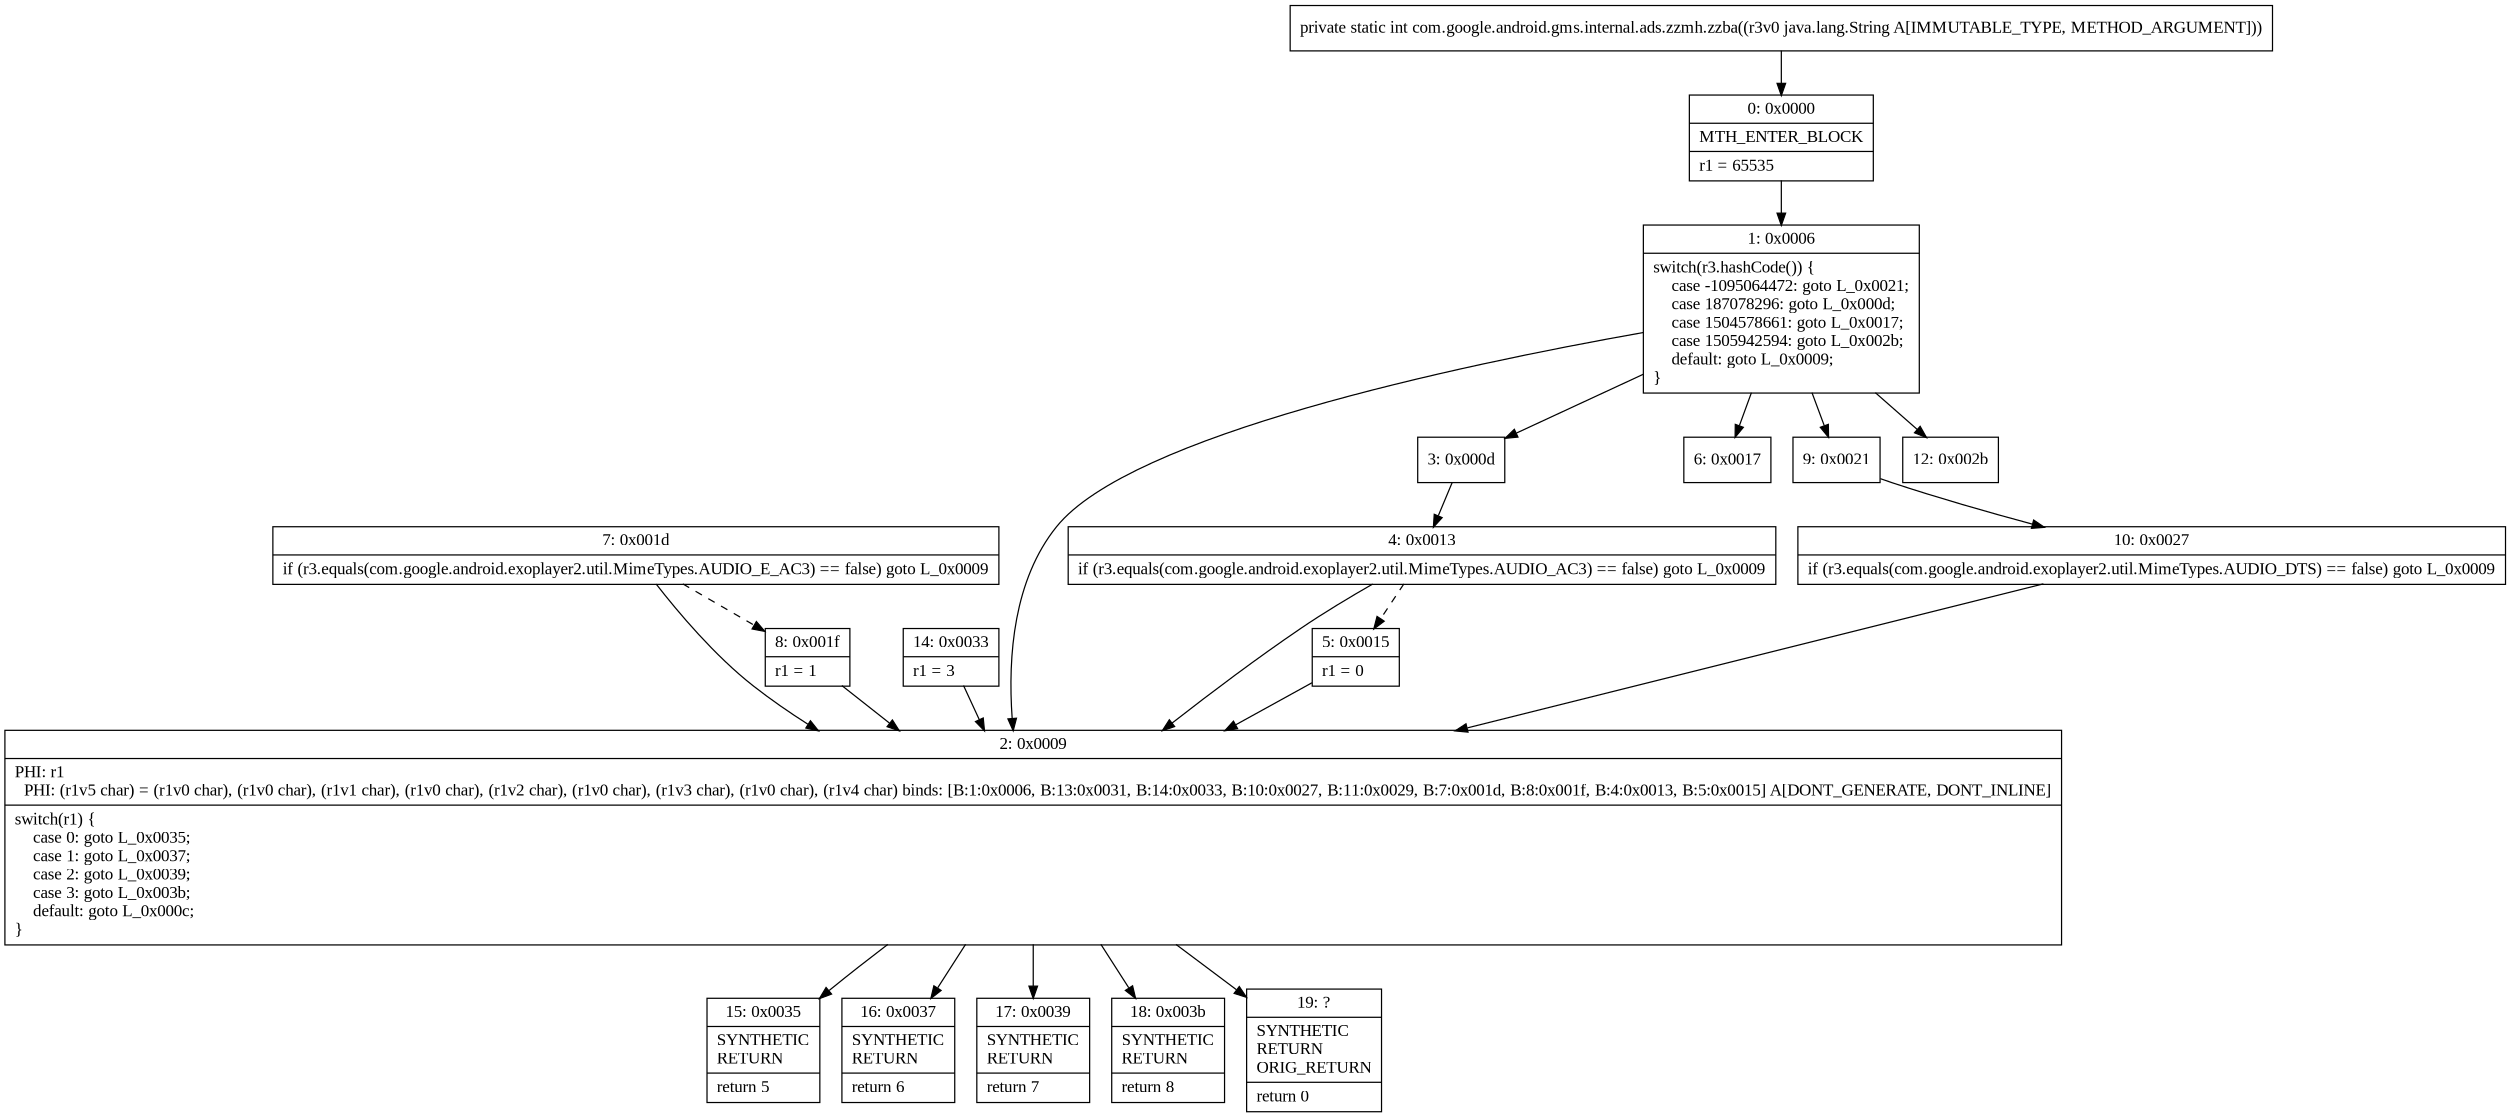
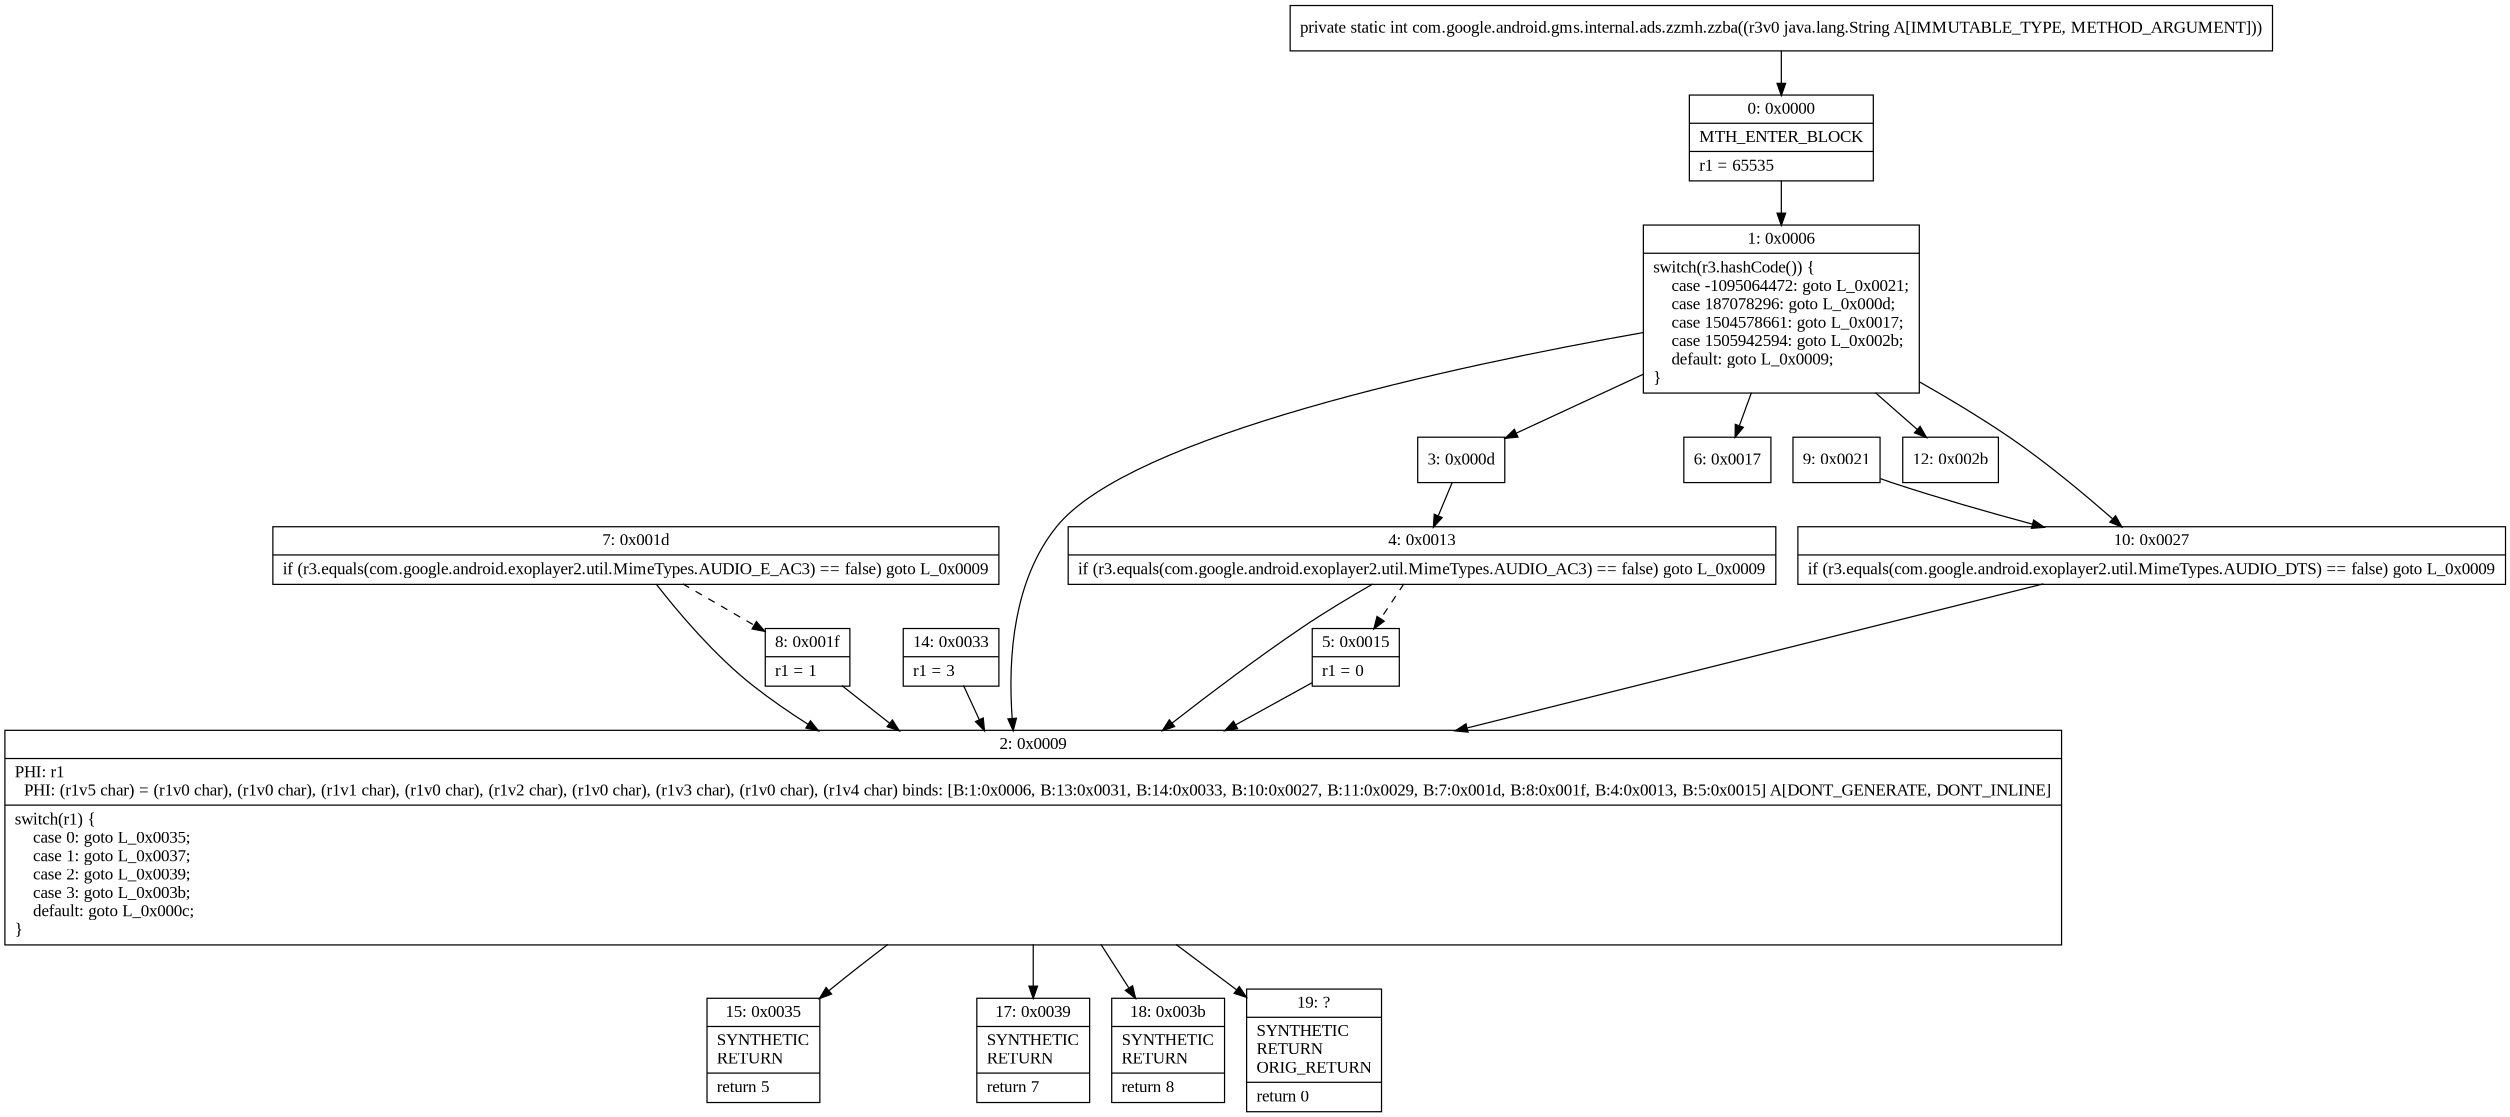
edge "1: 0x0006" -> "9: 0x0021": now "1: 0x0006" -> "10: 0x0027"
node "16: 0x0037": removed
